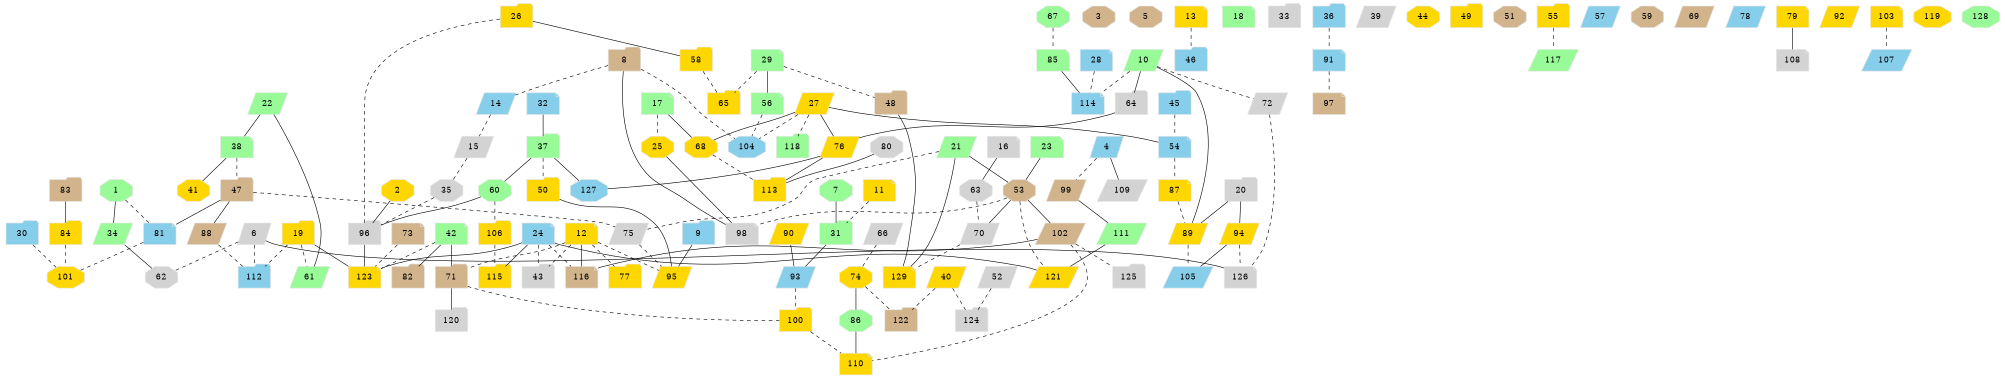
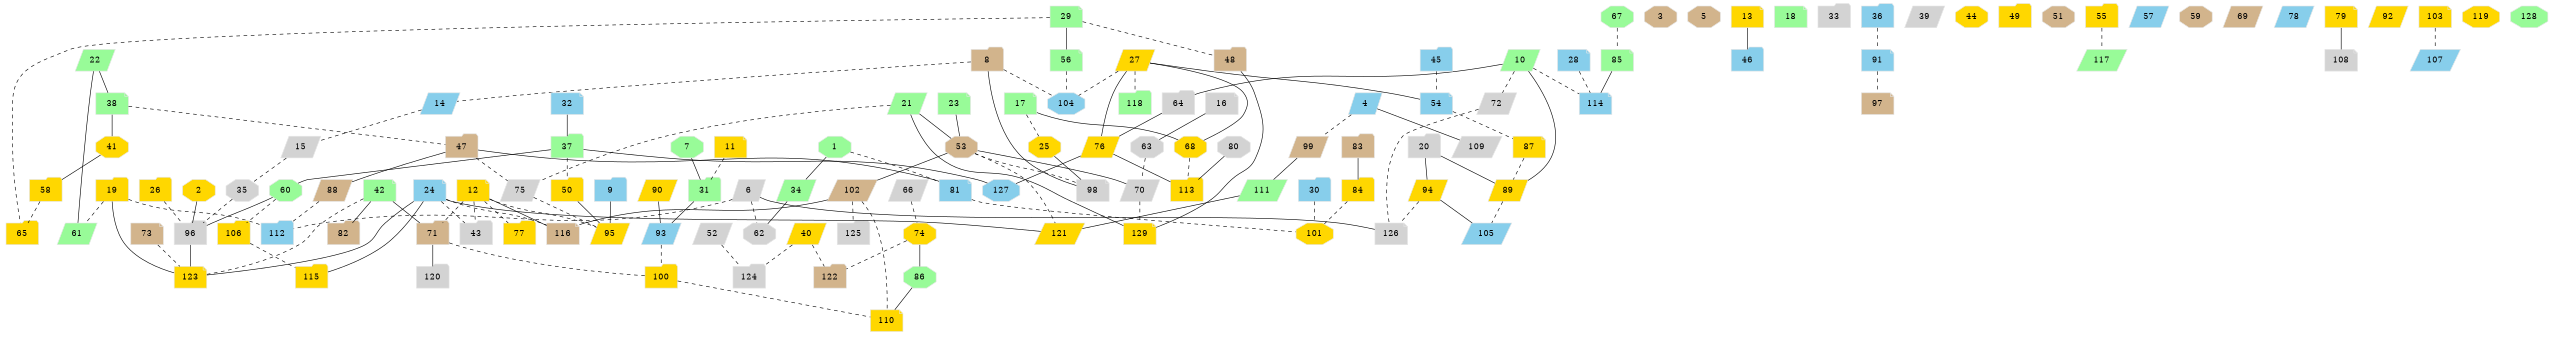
edge "26" -- "58": now "41" -- "58"
edge "13" -- "46": style dashed -> solid
